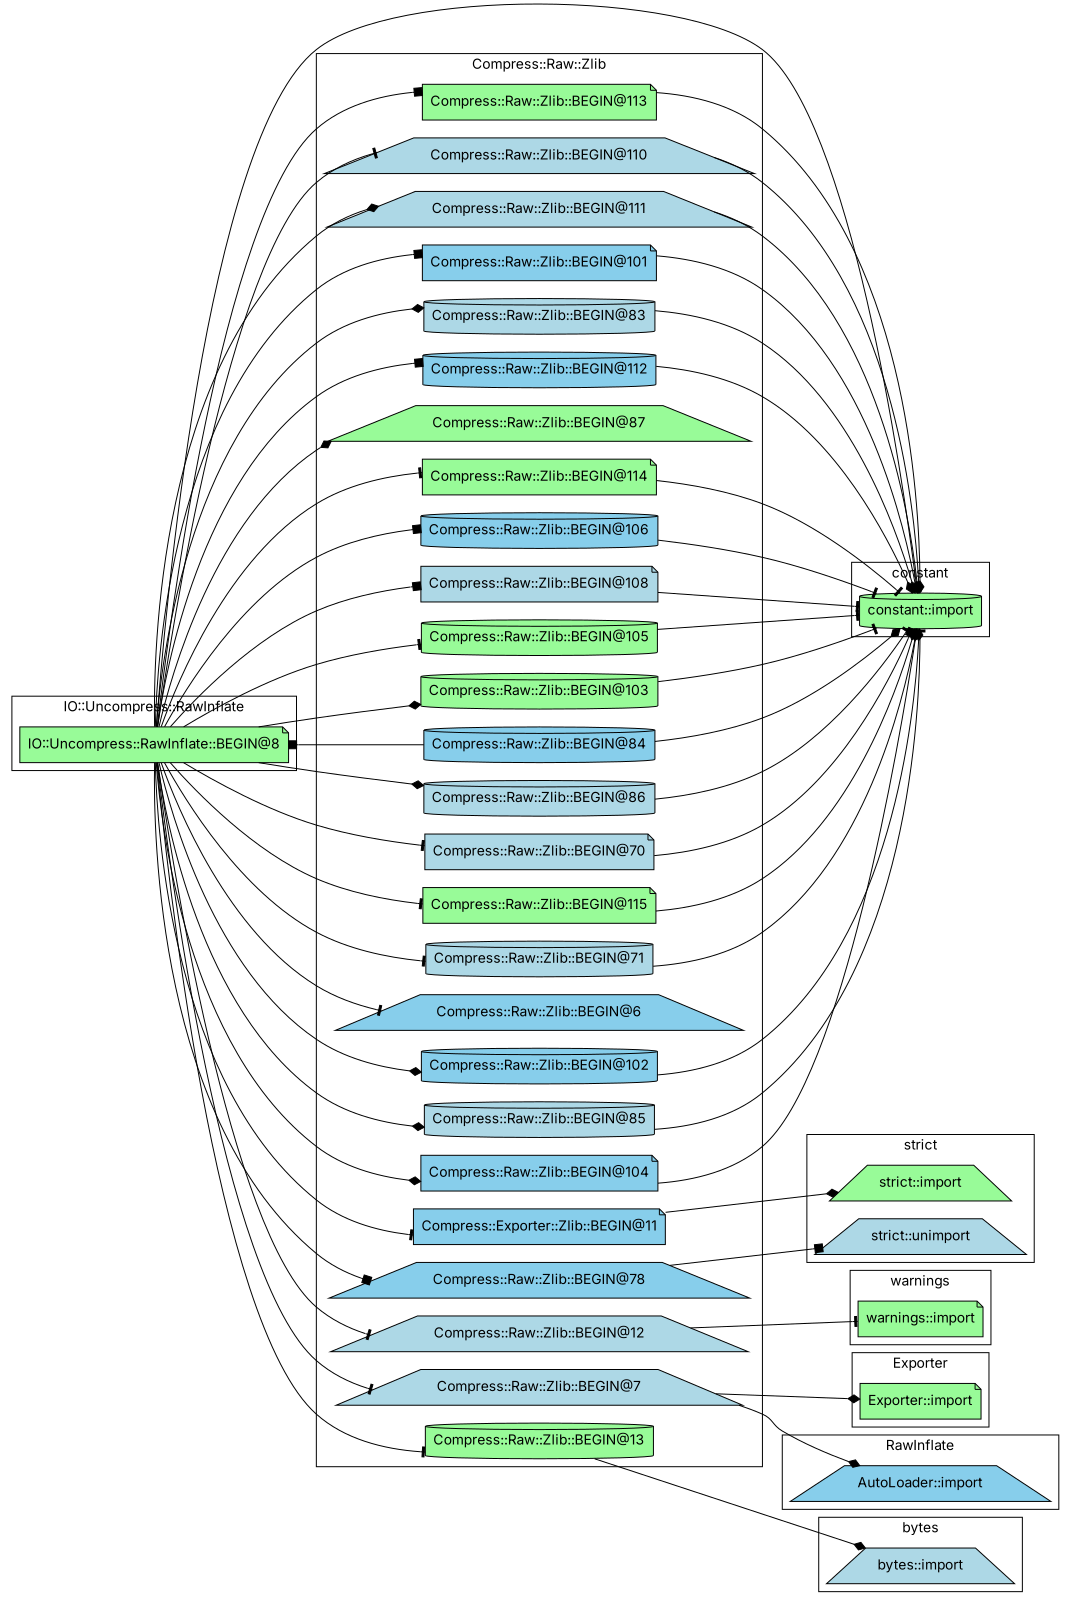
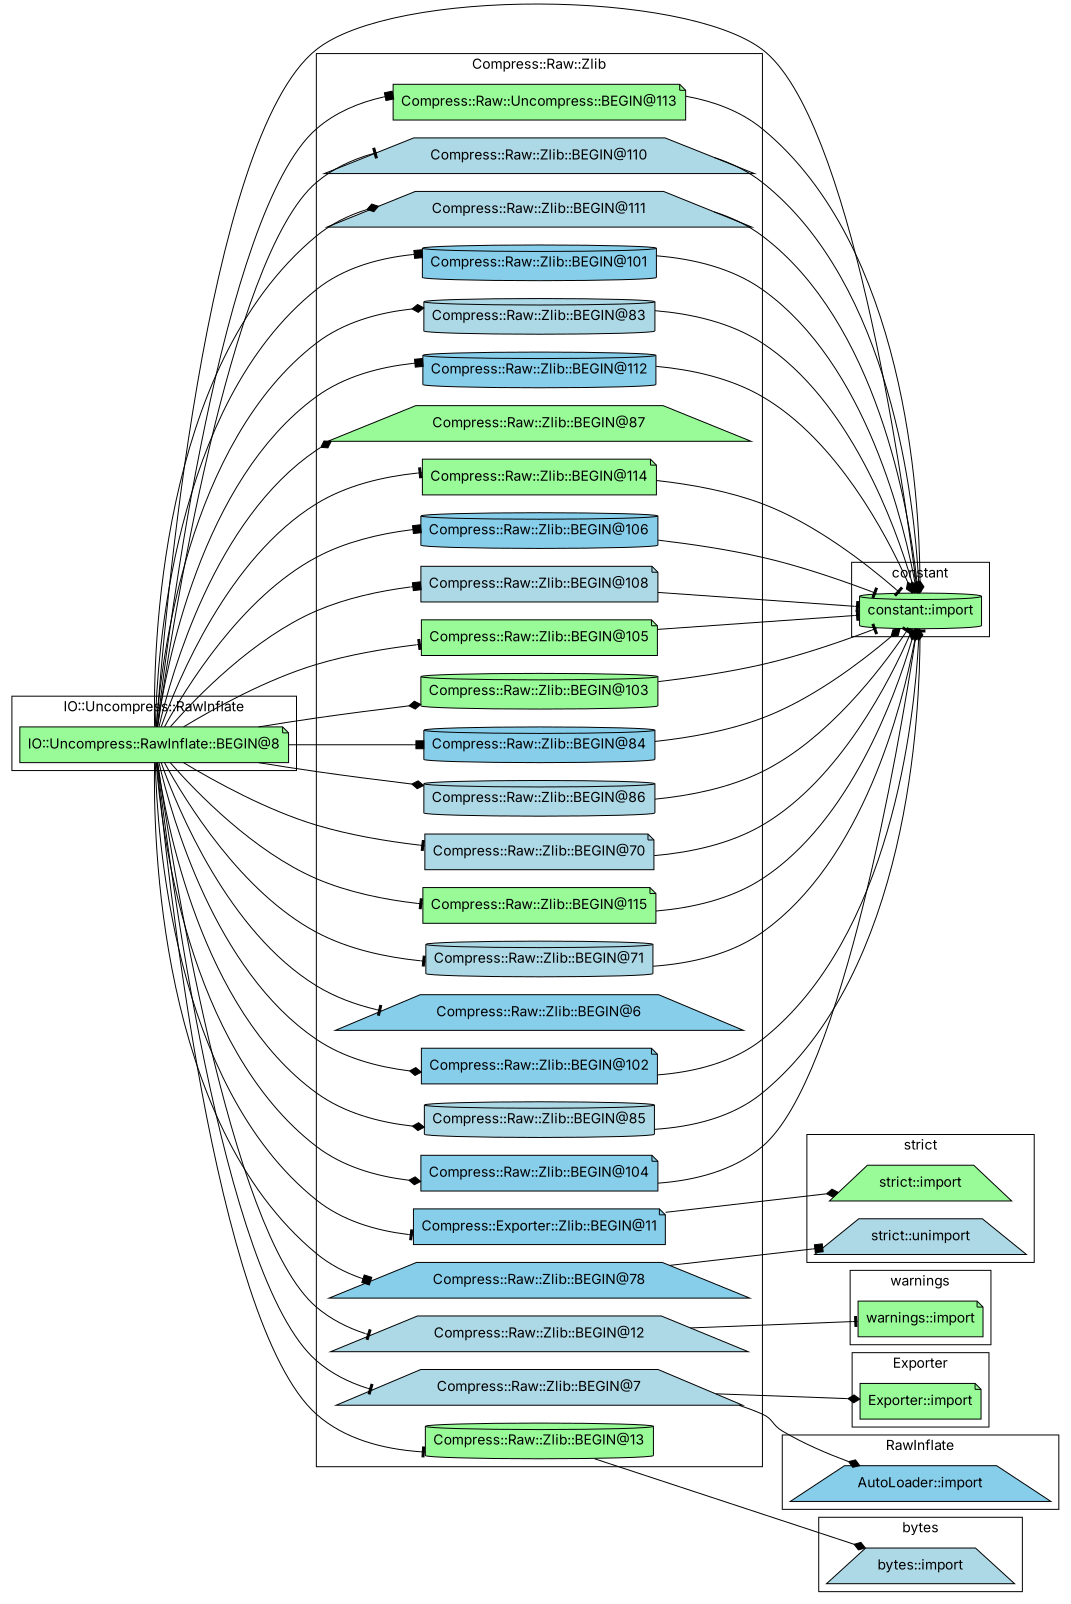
node "Compress::Raw::Zlib::BEGIN@113": label "Compress::Raw::Zlib::BEGIN@113" -> "Compress::Raw::Uncompress::BEGIN@113"
node "Compress::Raw::Zlib::BEGIN@101": shape note -> cylinder
node "Compress::Raw::Zlib::BEGIN@105": shape cylinder -> note
edge "Compress::Raw::Zlib::BEGIN@84" -> "IO::Uncompress::RawInflate::BEGIN@8": reversed
edge "Compress::Raw::Zlib::BEGIN@70" -> "constant::import": arrowhead box -> tee
node "Compress::Raw::Zlib::BEGIN@102": shape cylinder -> note
